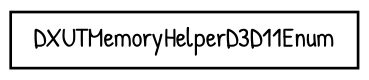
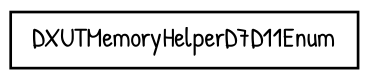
node "DXUTMemoryHelperD3D11Enum": label "DXUTMemoryHelperD3D11Enum" -> "DXUTMemoryHelperD7D11Enum"
